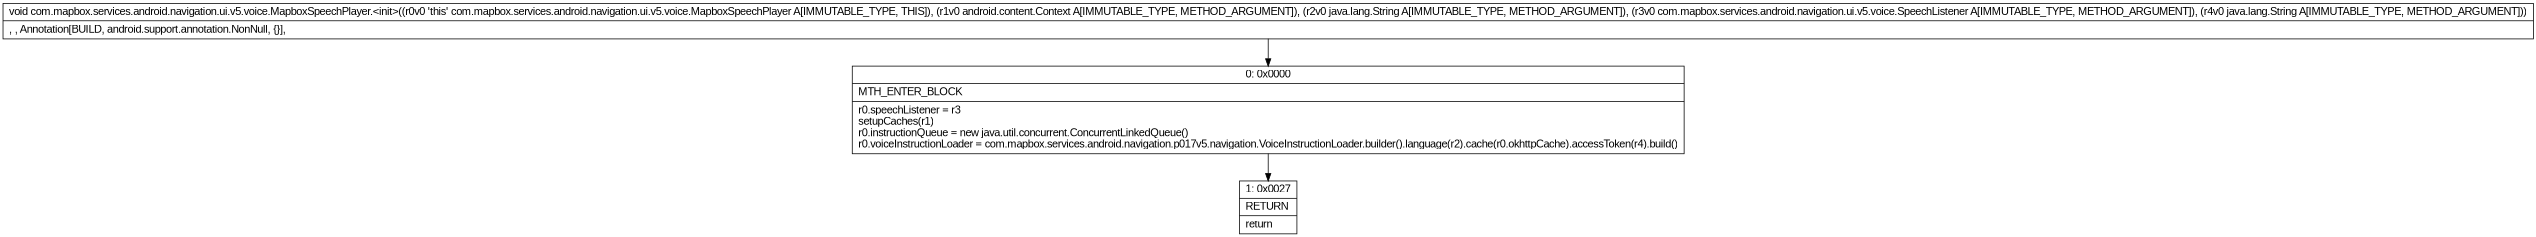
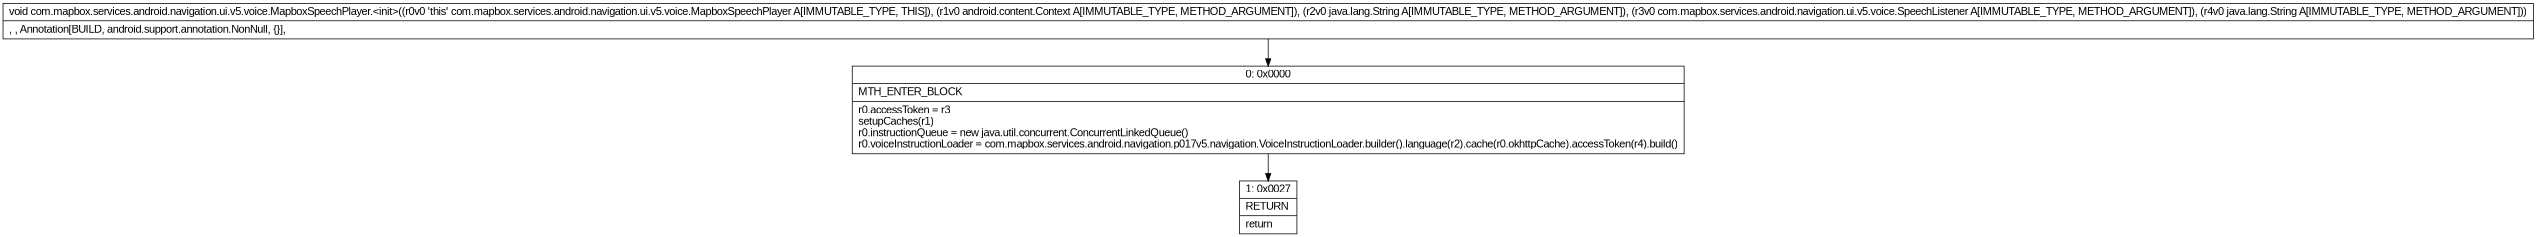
node "0: 0x0000": text "r0.speechListener = r3" -> "r0.accessToken = r3"
